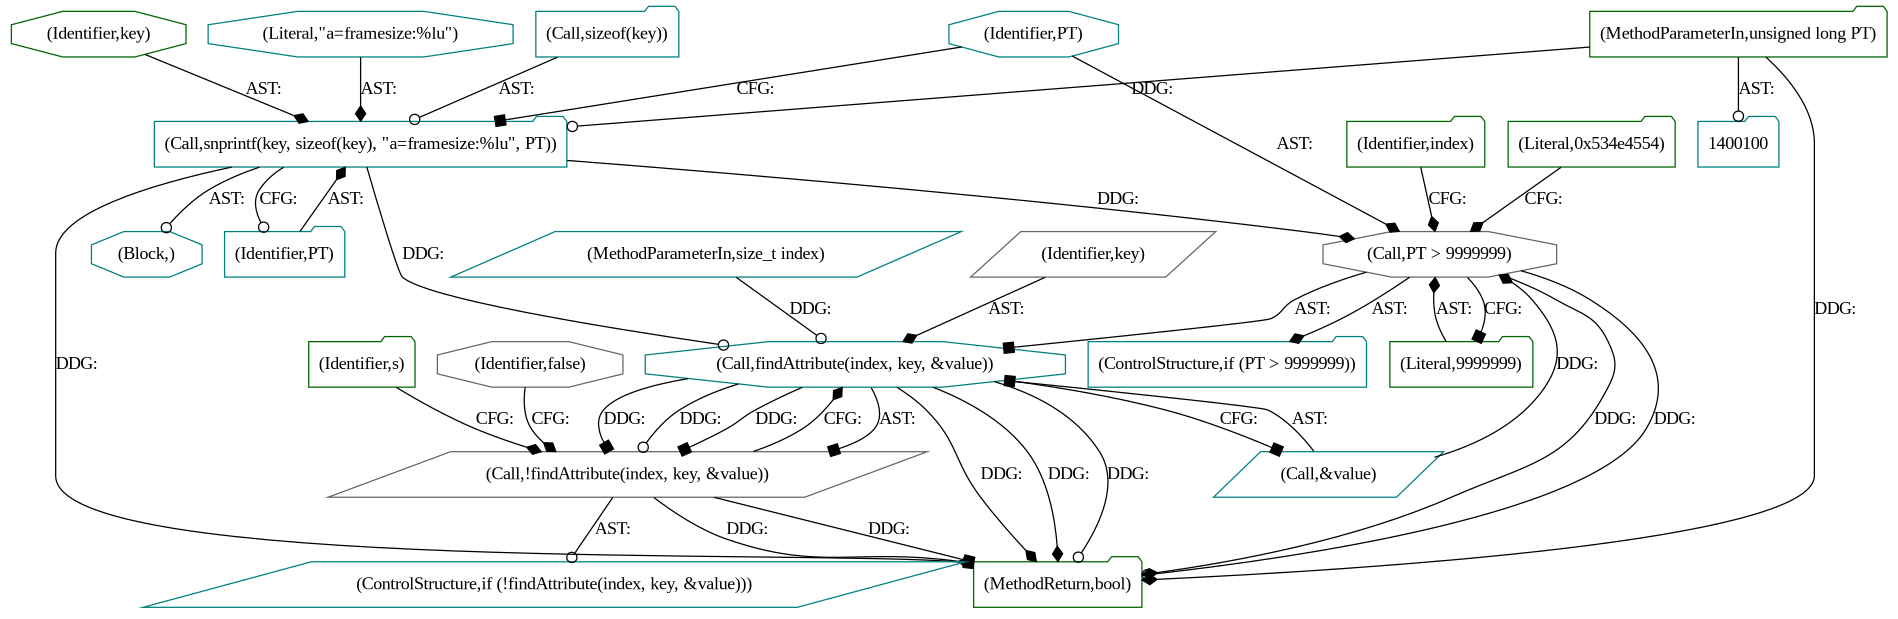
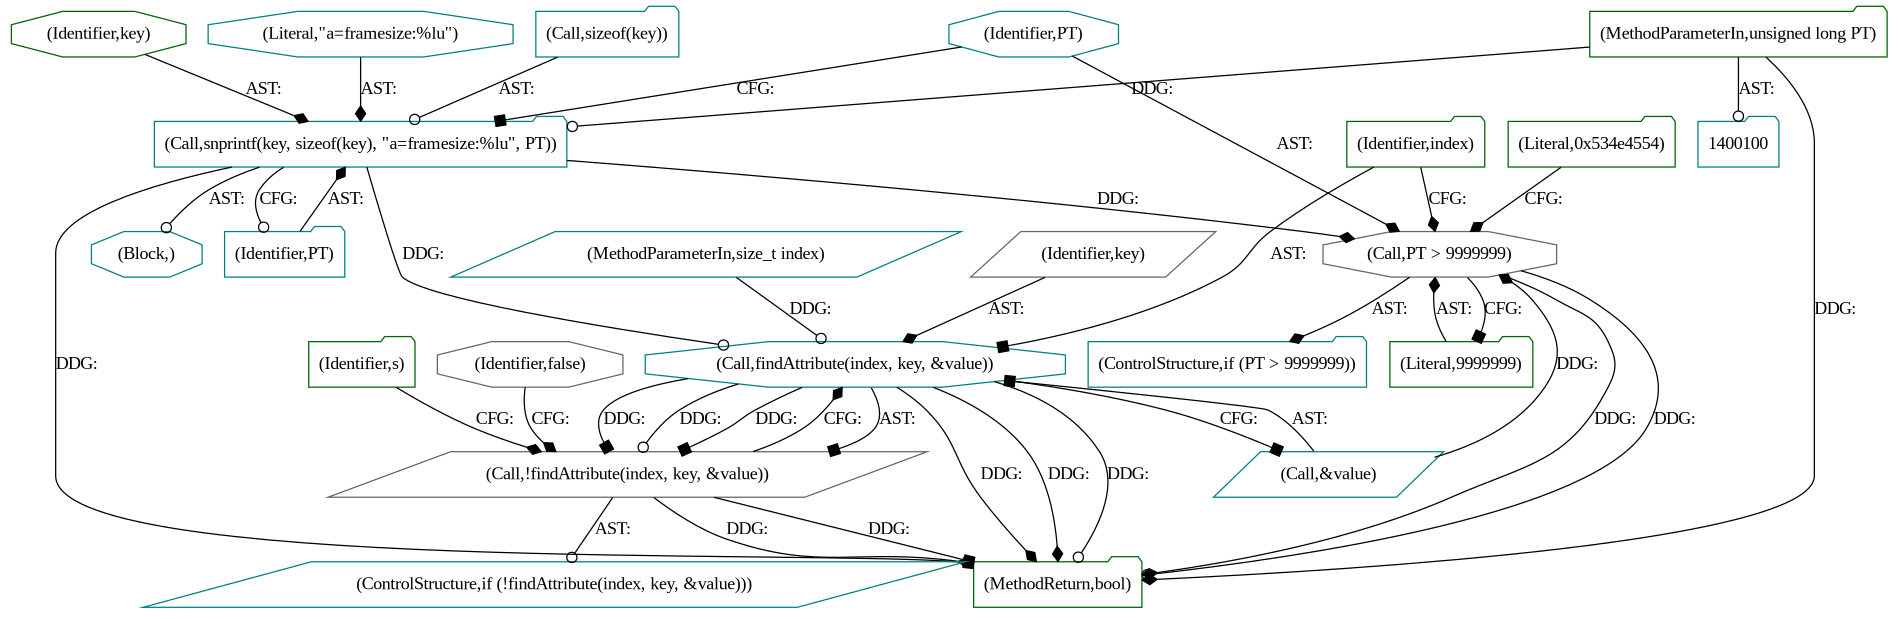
edge "(Call,PT > 9999999)" -> "(Call,findAttribute(index, key, &value))": now "(Identifier,index)" -> "(Call,findAttribute(index, key, &value))"
